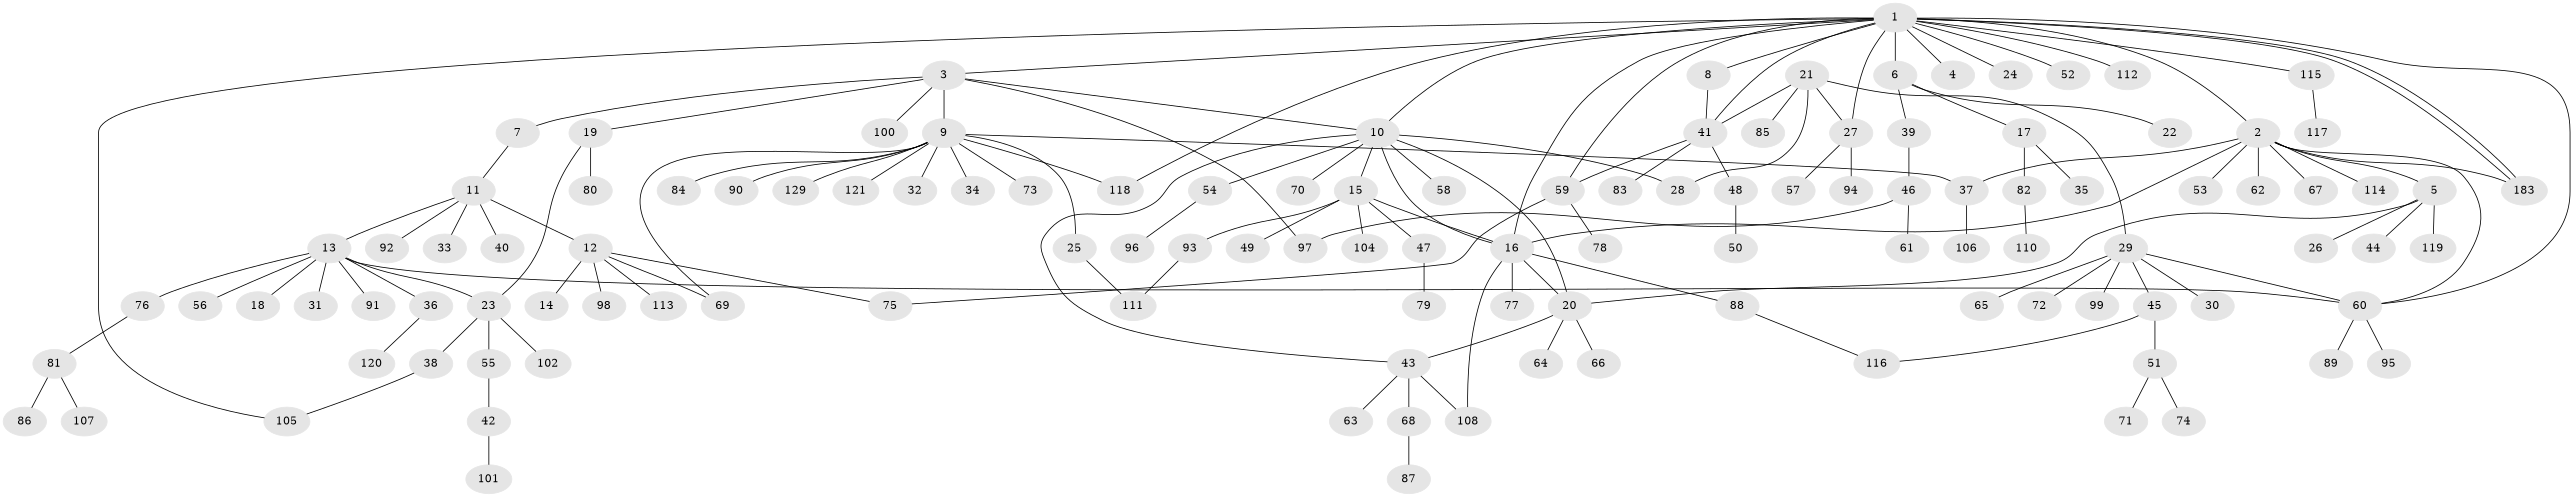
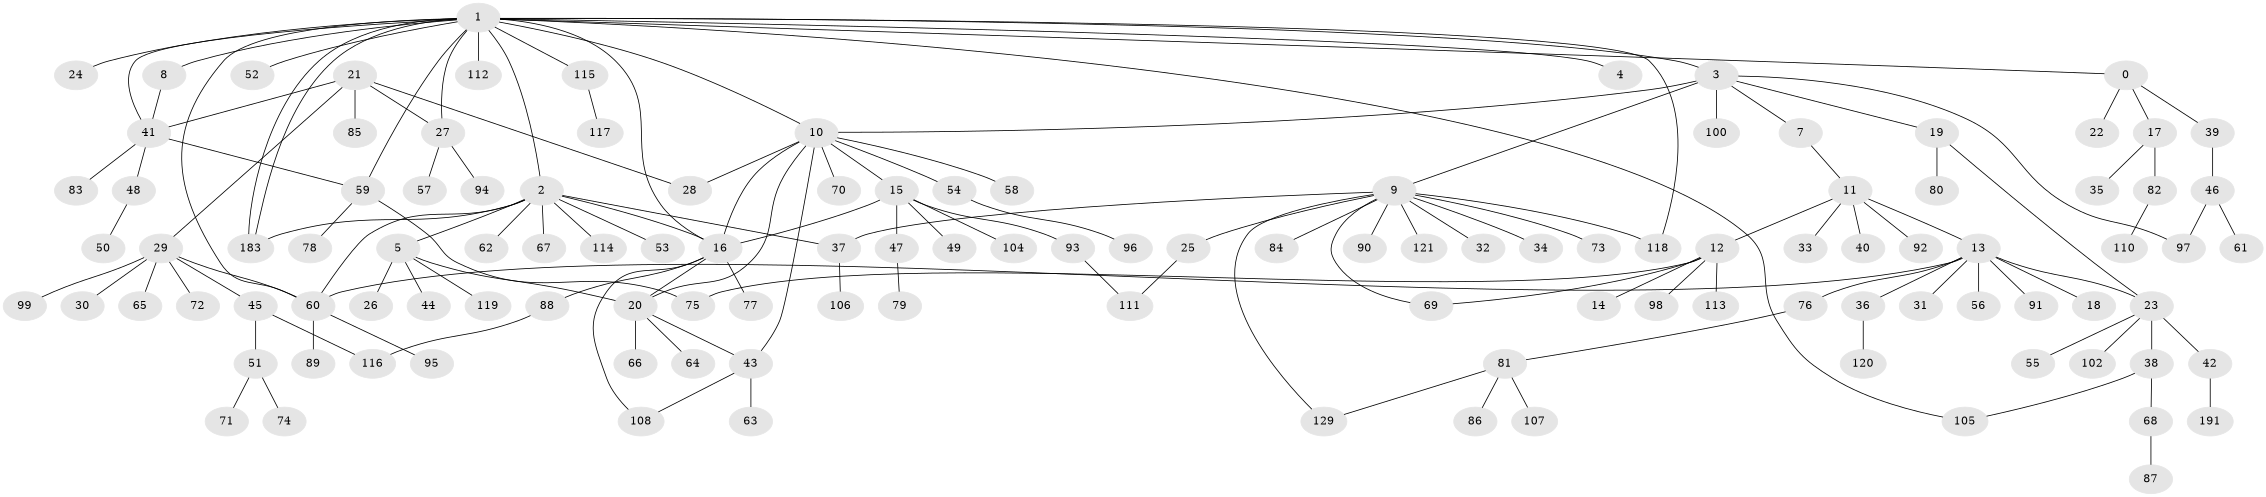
node "6": label "6" -> "0"
edge "55" -- "42": now "23" -- "42"
edge "43" -- "68": now "38" -- "68"
edge "81" -- "129": added
node "101": label "101" -> "191"
